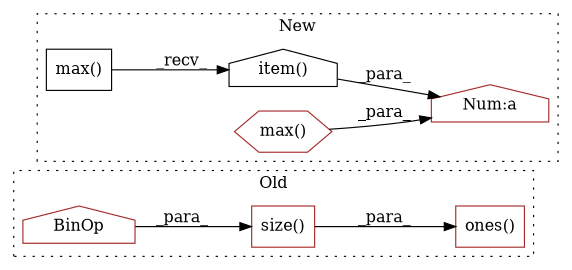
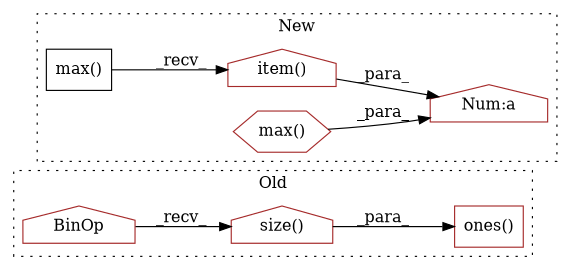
node "item()": color black -> brown
edge "BinOp" -> "size()": label "_para_" -> "_recv_"
node "size()": shape box -> house
